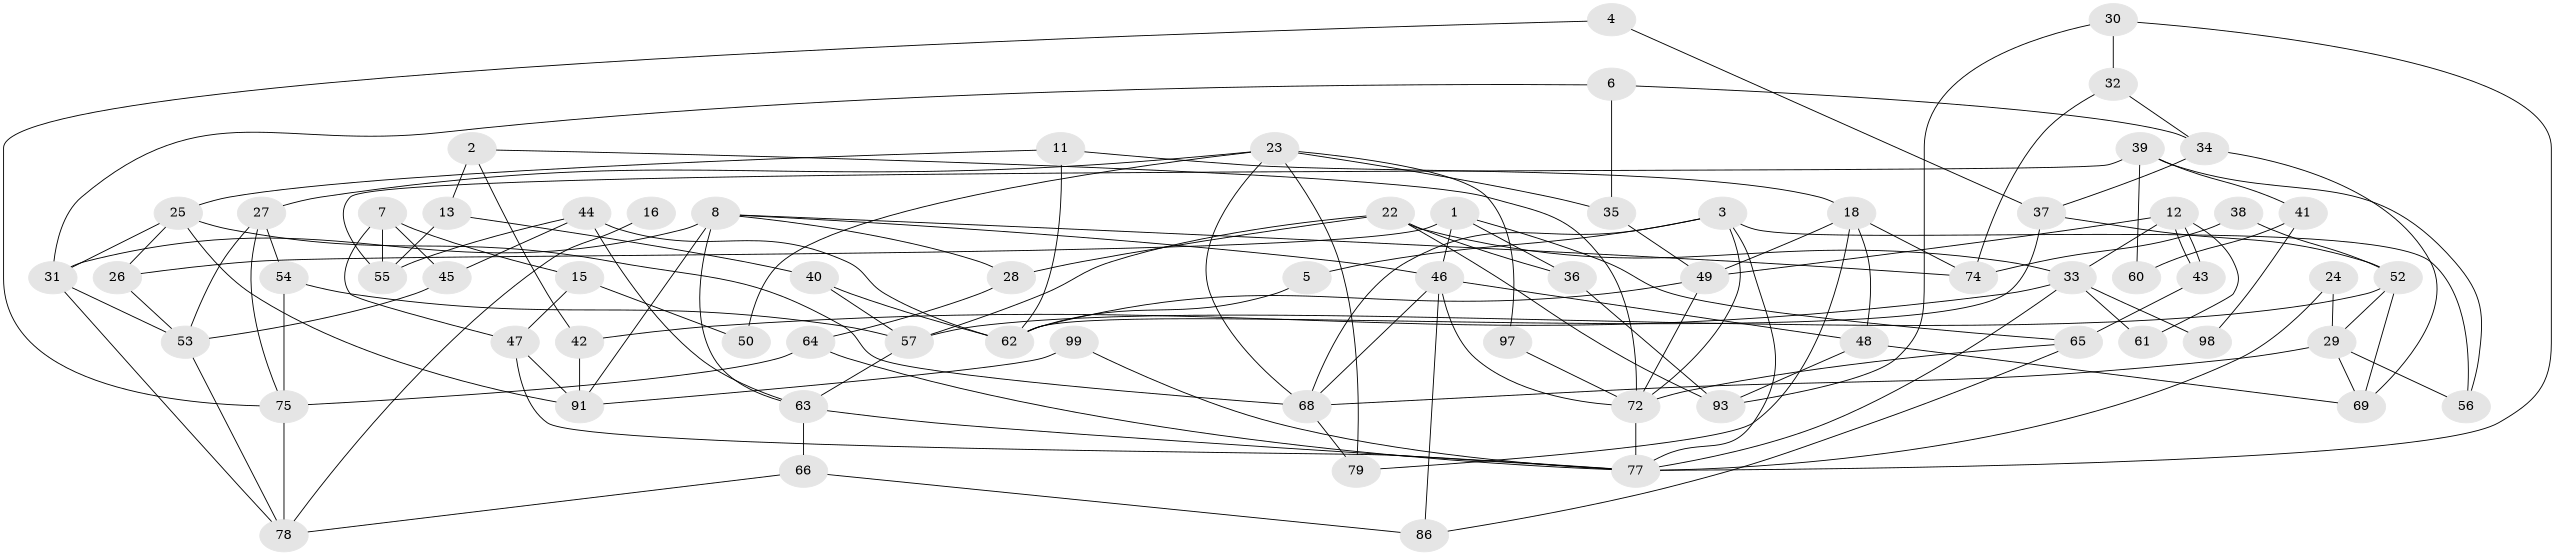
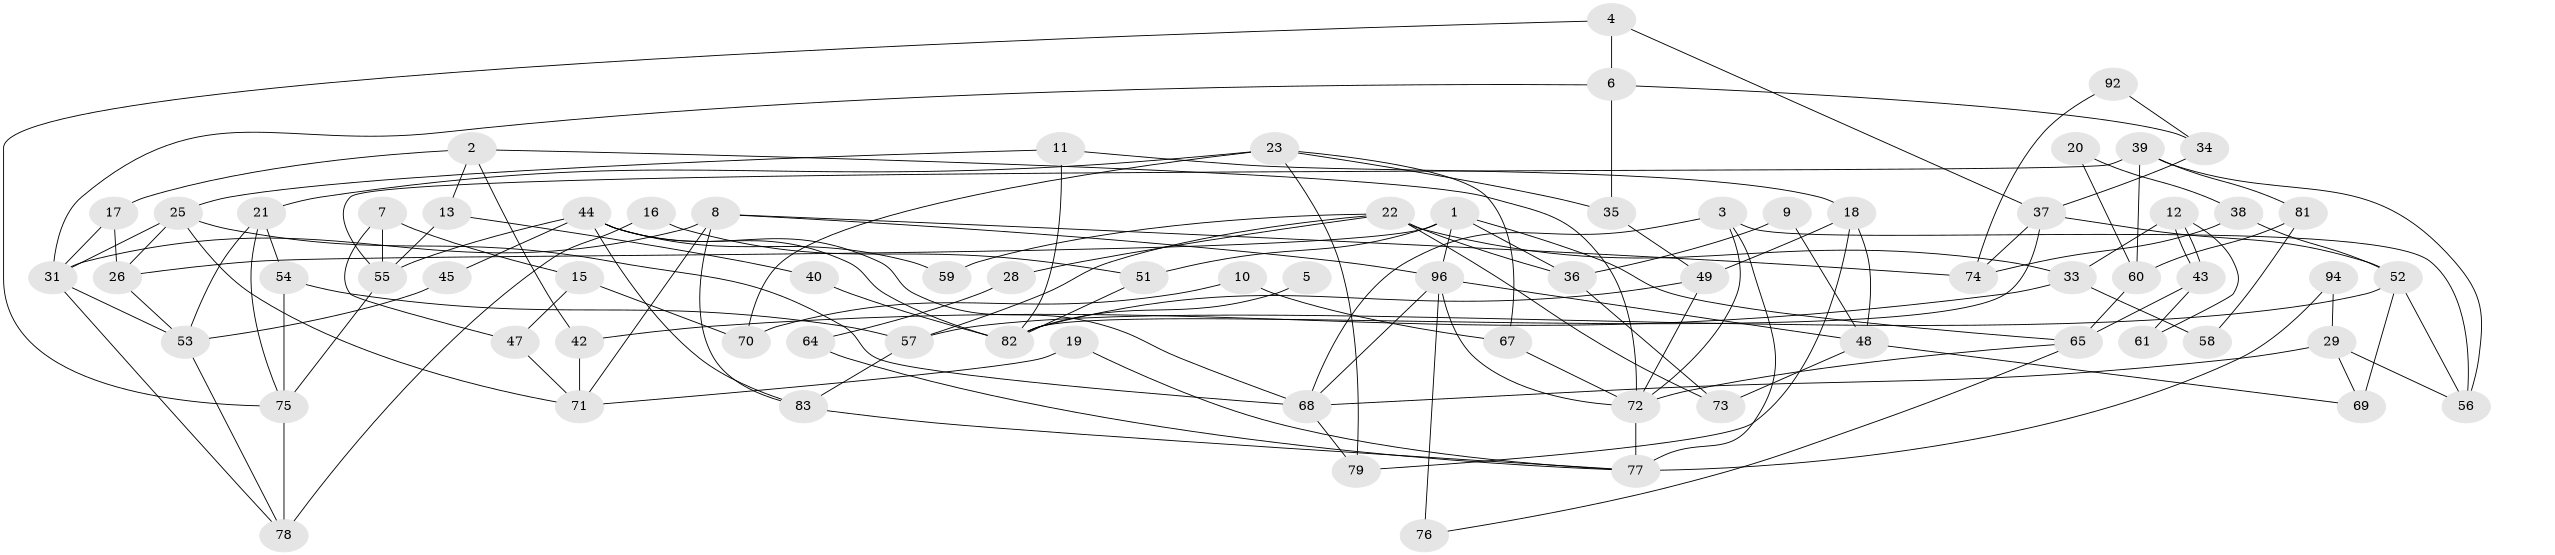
node "30": removed
edge "4" -- "6": added
node "32": label "32" -> "92"
node "20": added
node "17": added
node "27": label "27" -> "21"
node "9": added
node "41": label "41" -> "81"
edge "34" -- "69": removed
edge "8" -- "28": removed
edge "7" -- "45": removed
edge "3" -- "5": removed
edge "18" -- "74": now "37" -- "74"
edge "12" -- "49": removed
node "59": added
node "51": added
node "10": added
node "46": label "46" -> "96"
node "24": label "24" -> "94"
edge "23" -- "68": now "44" -- "68"
edge "40" -- "57": removed
edge "60" -- "65": added
edge "33" -- "61": now "43" -- "61"
edge "52" -- "29": now "52" -- "56"
node "50": label "50" -> "70"
node "62": label "62" -> "82"
node "99": label "99" -> "19"
node "97": label "97" -> "67"
node "98": label "98" -> "58"
edge "64" -- "75": now "55" -- "75"
edge "33" -- "77": removed
node "91": label "91" -> "71"
node "63": label "63" -> "83"
node "93": label "93" -> "73"
edge "47" -- "77": removed
node "66": removed
node "86": label "86" -> "76"
